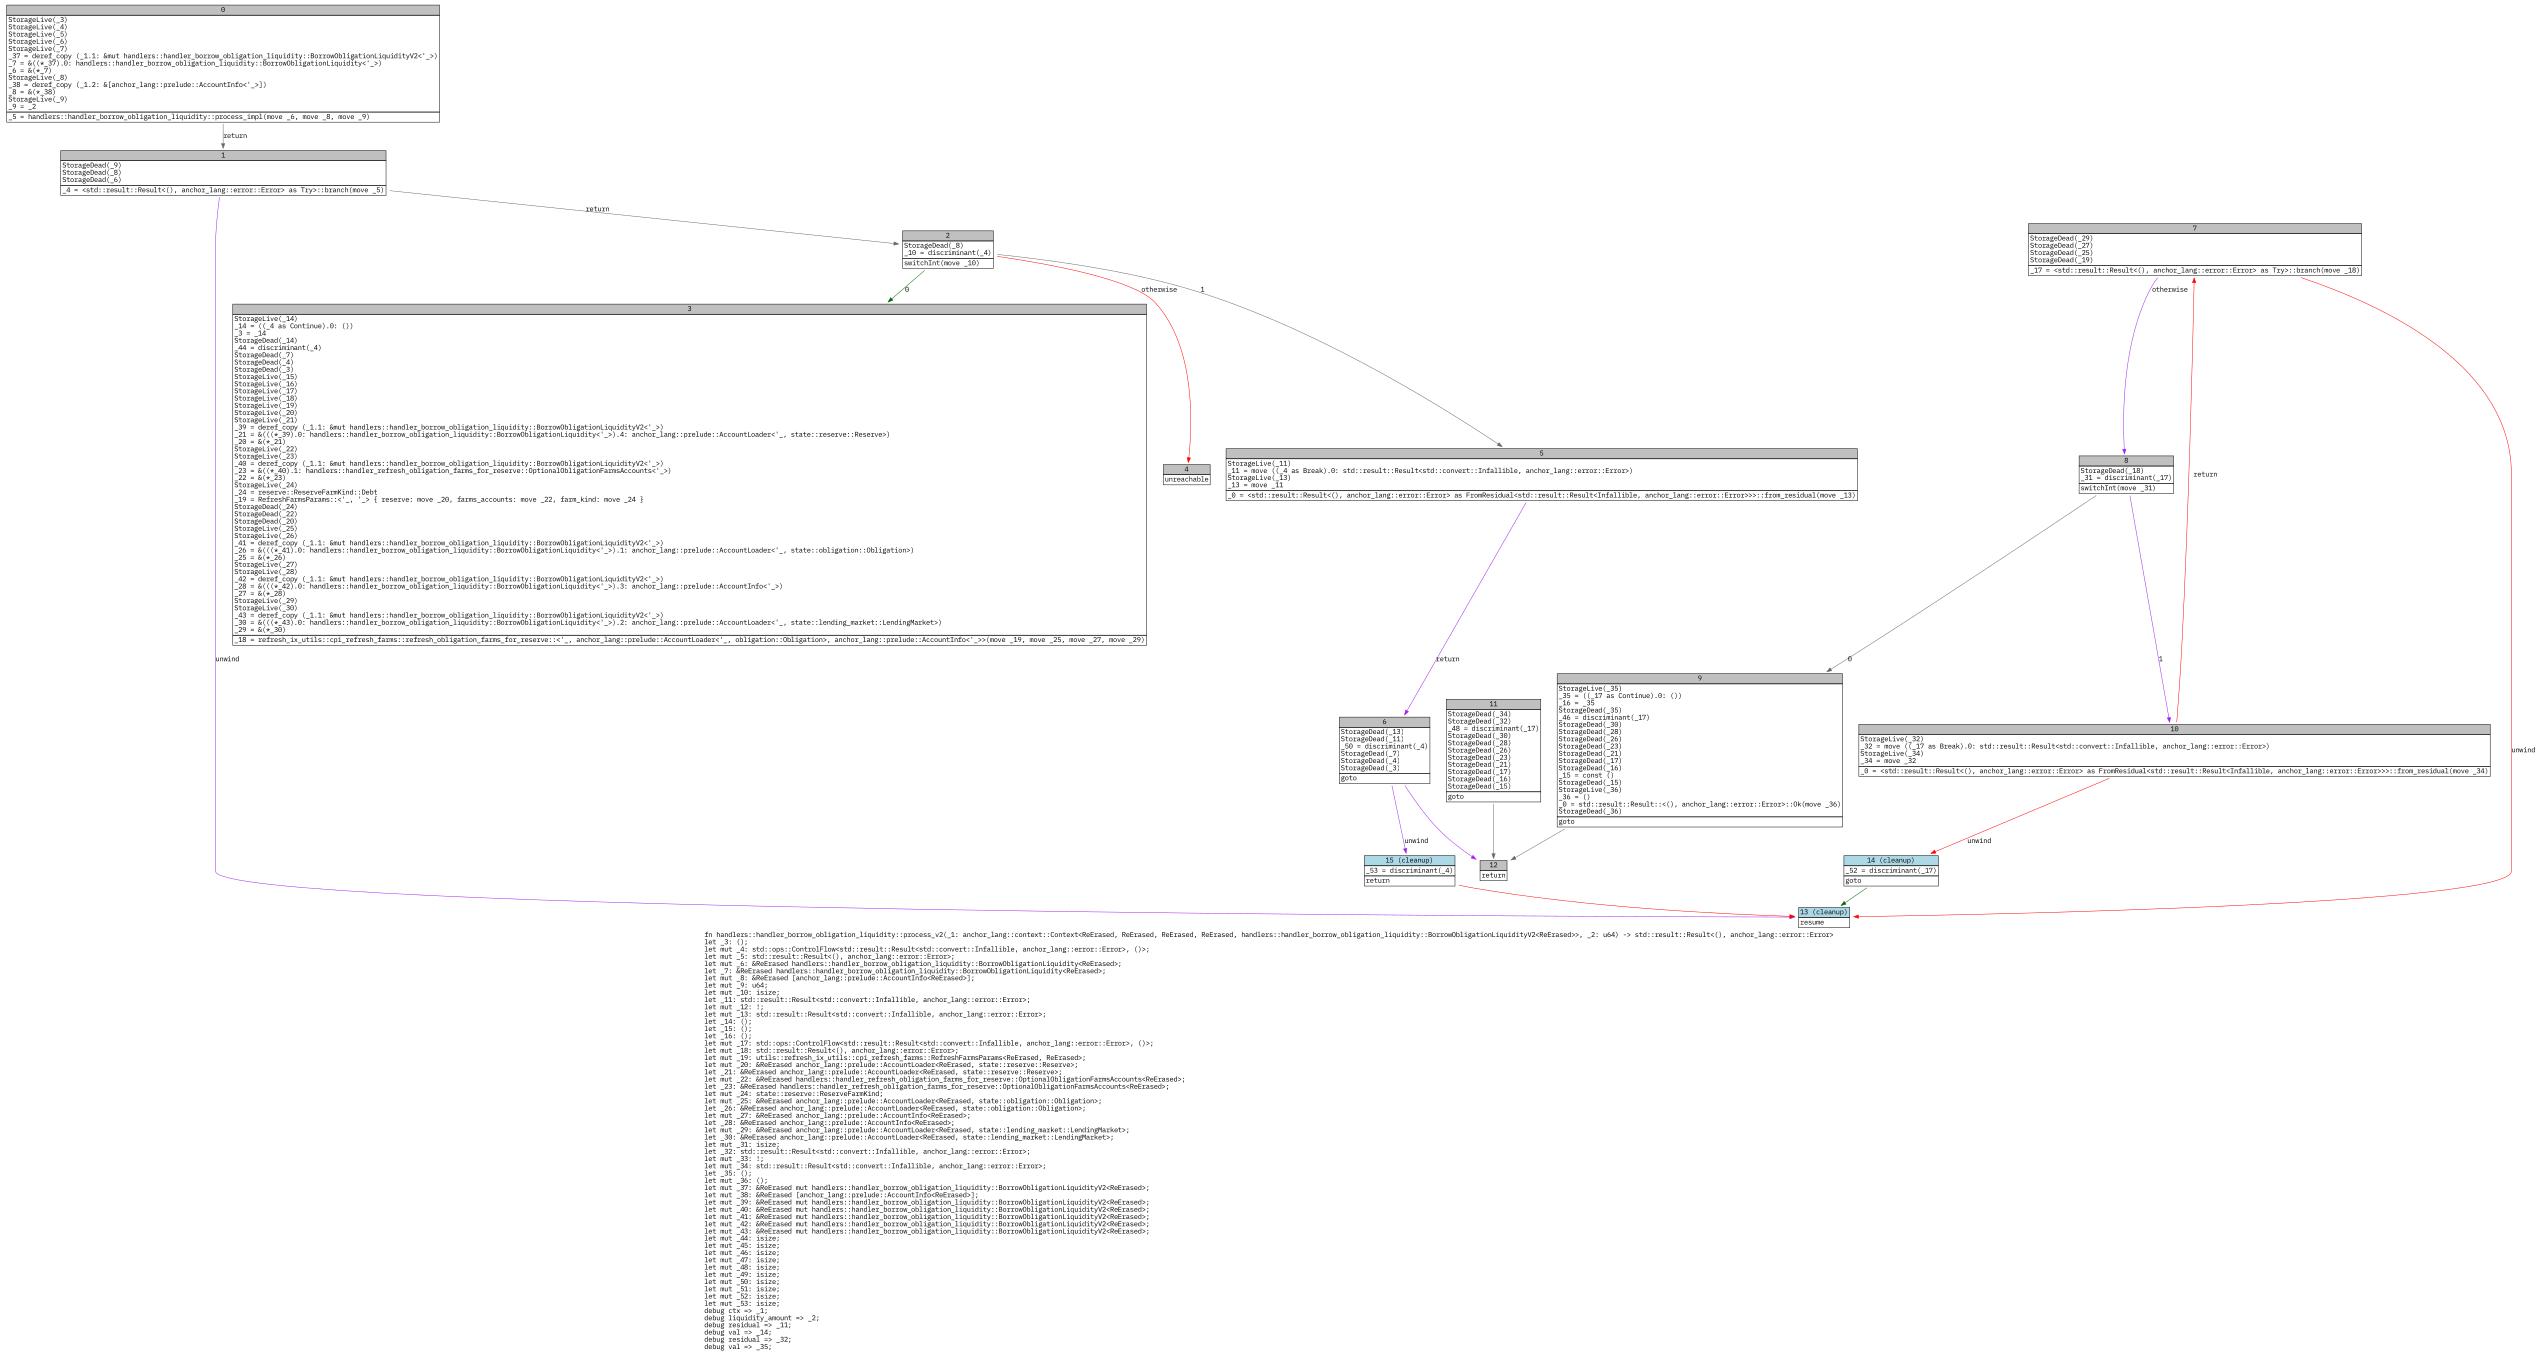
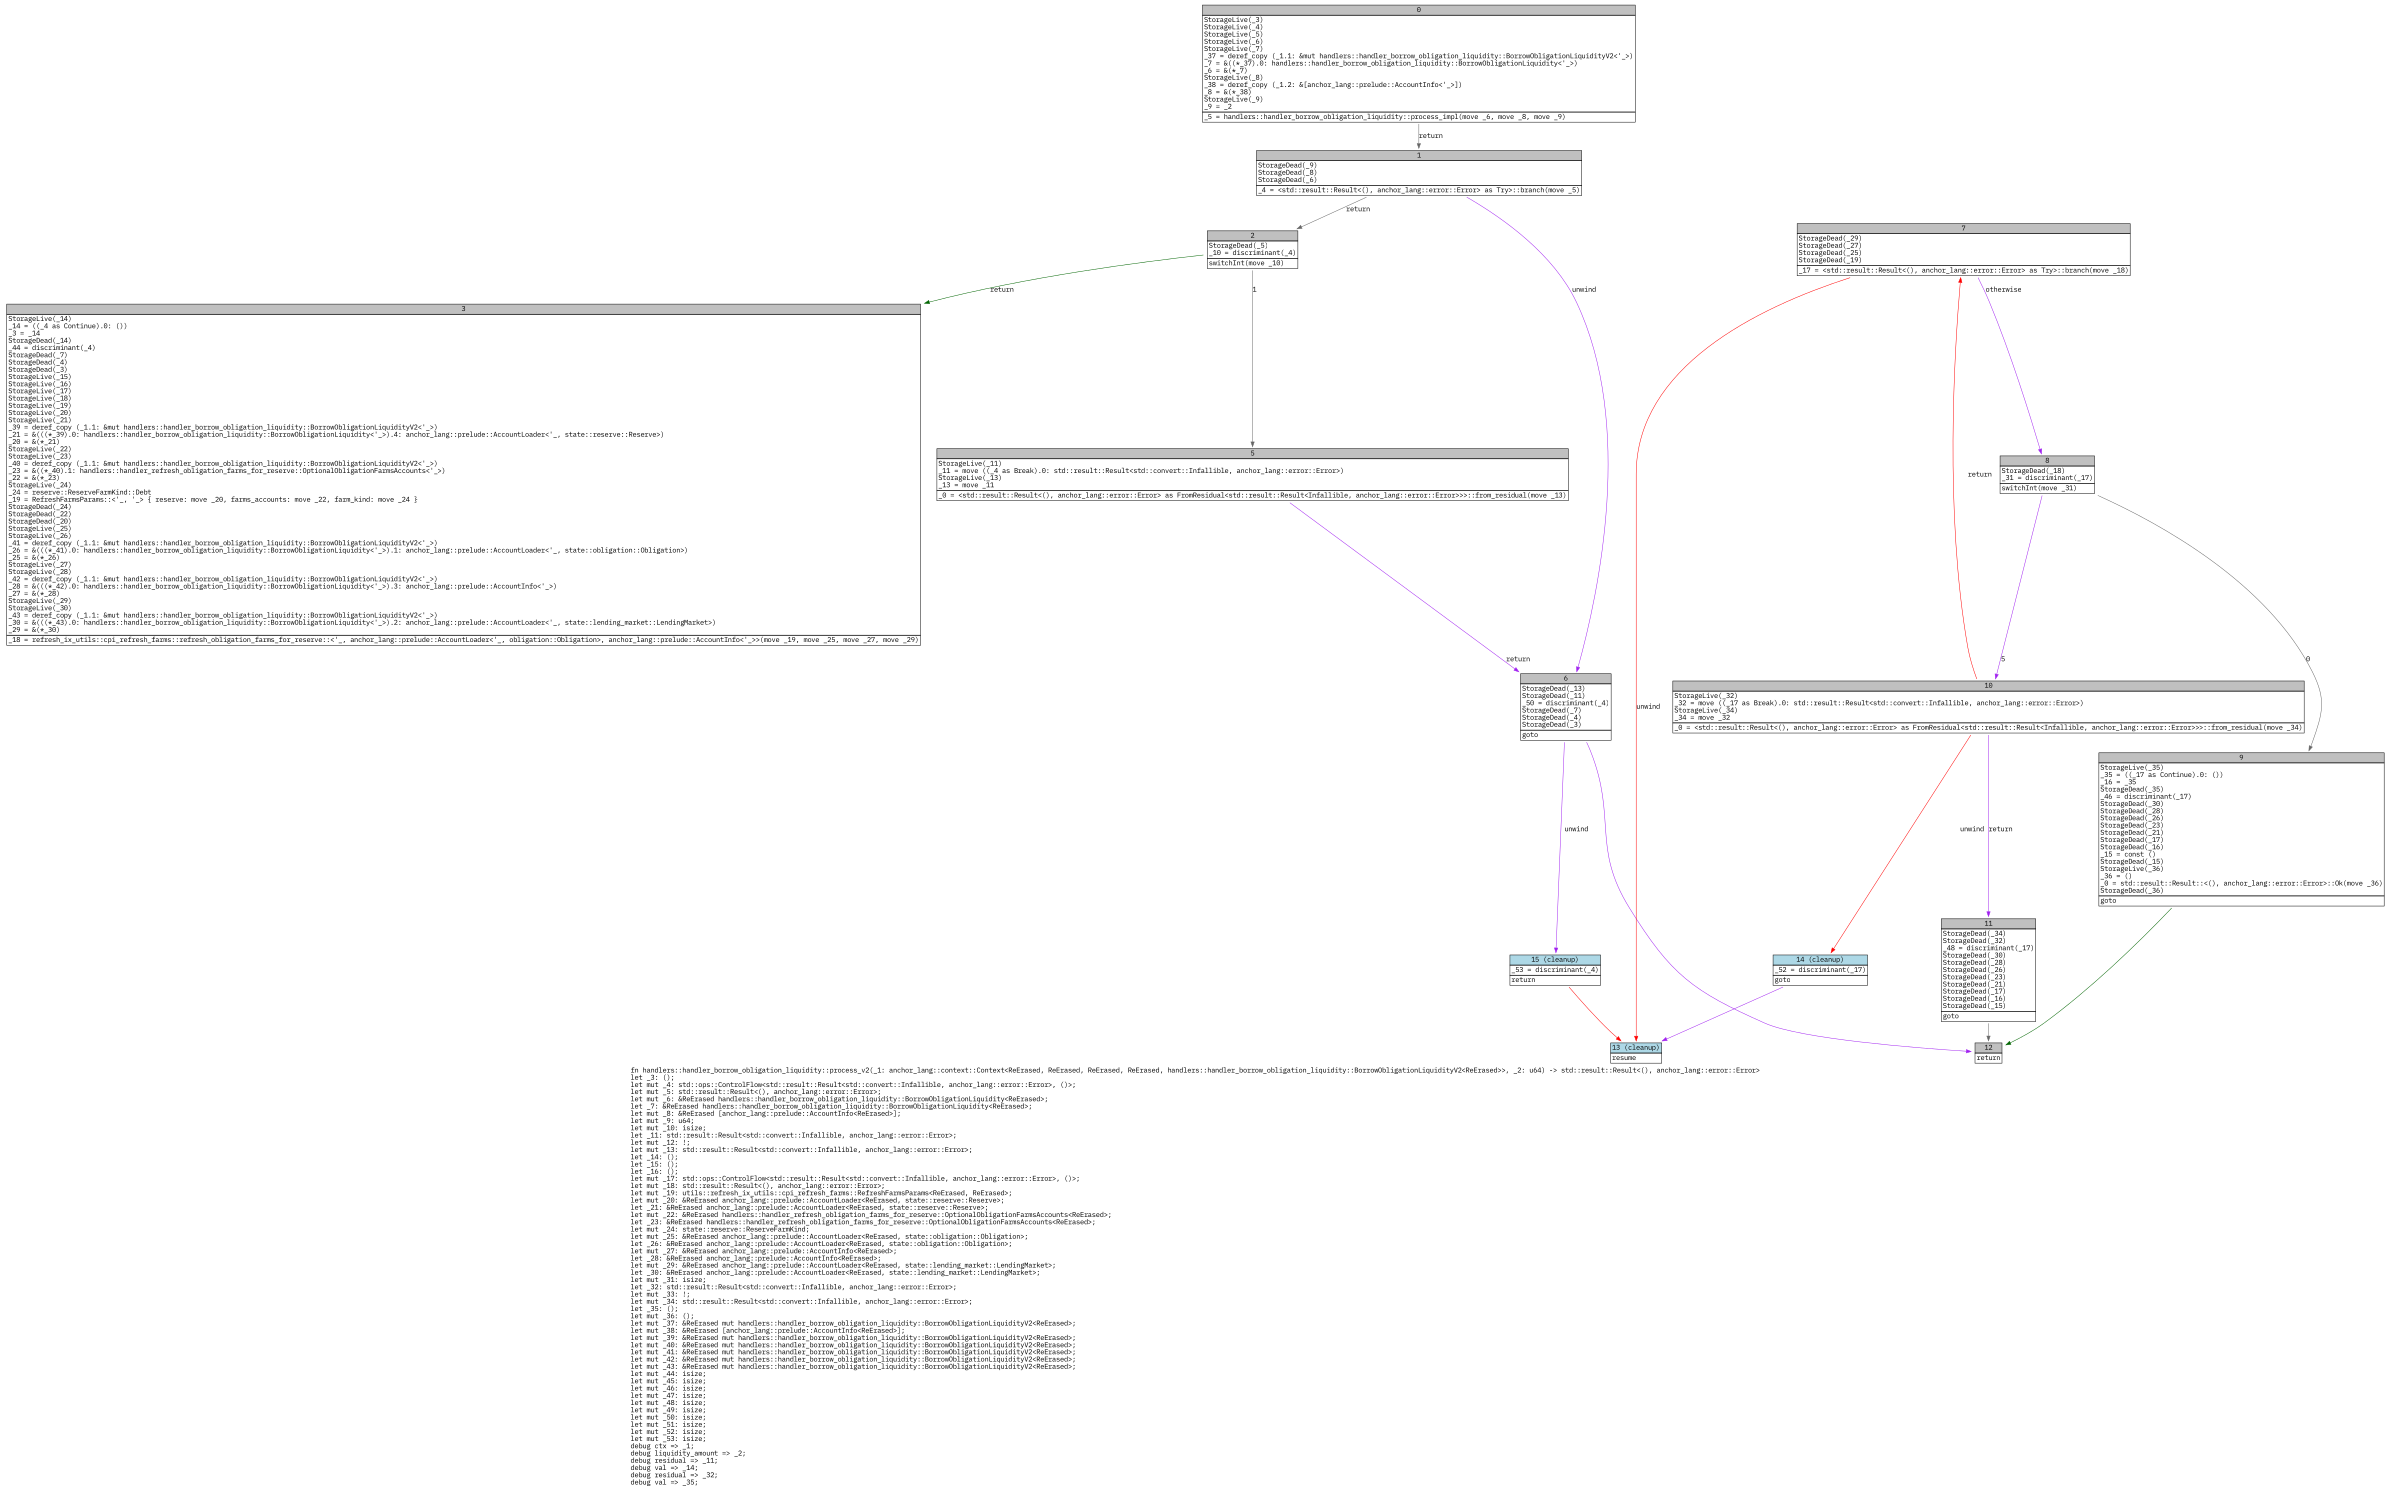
node "2": text "StorageDead(_8)" -> "StorageDead(_5)"
edge "2" -> "3": label "0" -> "return"
node "4": removed
edge "8" -> "10": label "1" -> "5"
edge "10" -> "11": added, label "return"
edge "9" -> "12": color gray40 -> darkgreen
edge "14 (cleanup)" -> "13 (cleanup)": color darkgreen -> purple
edge "1" -> "13 (cleanup)": now "1" -> "6"
